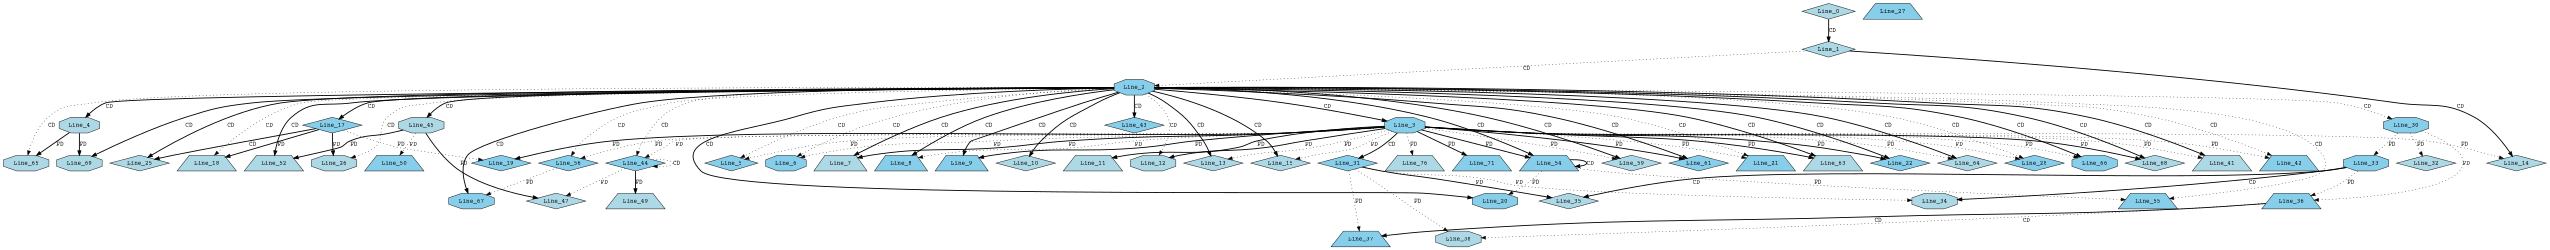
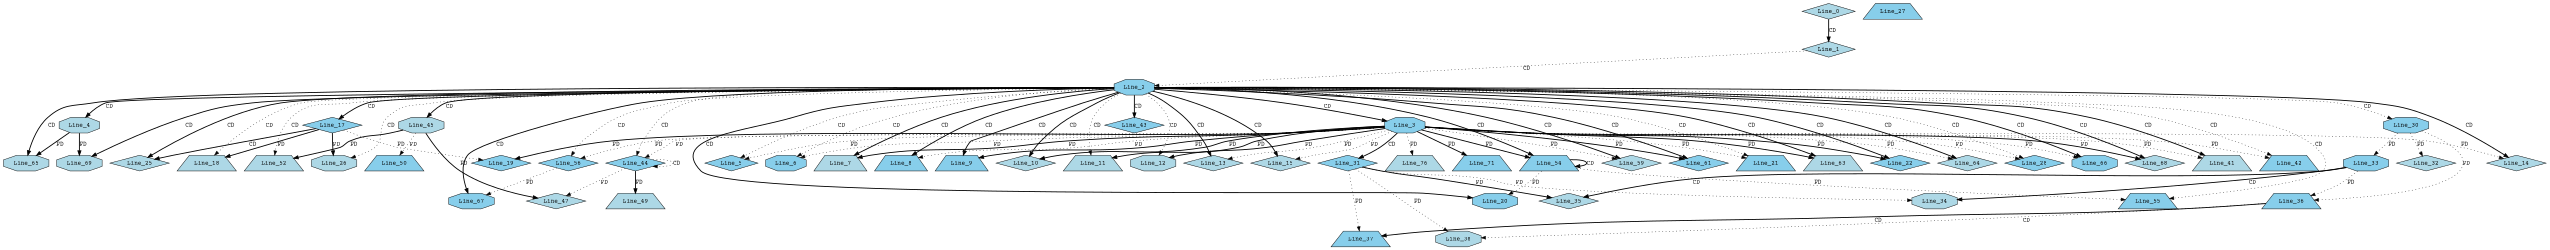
edge "Line_1" -> "Line_14": now "Line_2" -> "Line_14"
edge "Line_2" -> "Line_65": style dotted -> bold
edge "Line_2" -> "Line_52": style bold -> dotted
edge "Line_2" -> "Line_11": added, label "CD"
edge "Line_3" -> "Line_10": added, label "FD"
